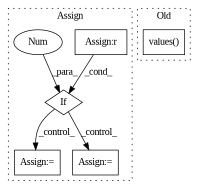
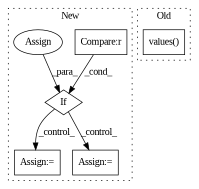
cluster "Assign": label "Assign" -> "New"
node "Num": label "Num" -> "Assign"
node "Assign:r": label "Assign:r" -> "Compare:r"
